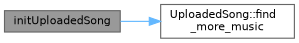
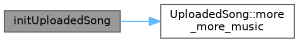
node "UploadedSong::find _more_music": label "UploadedSong::find _more_music" -> "UploadedSong::more _more_music"
